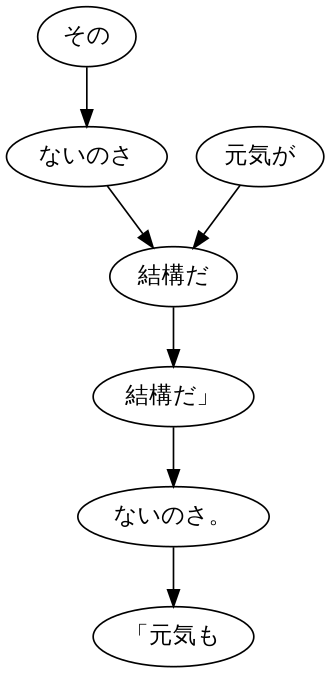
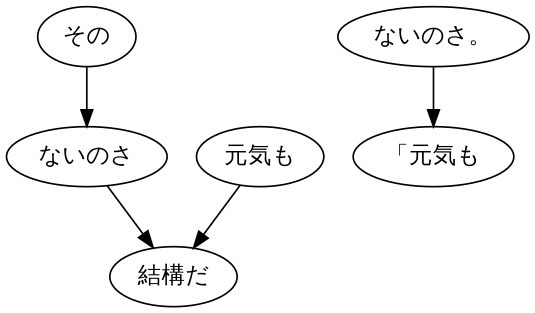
node "元気が": label "元気が" -> "元気も"
node "結構だ」": removed
